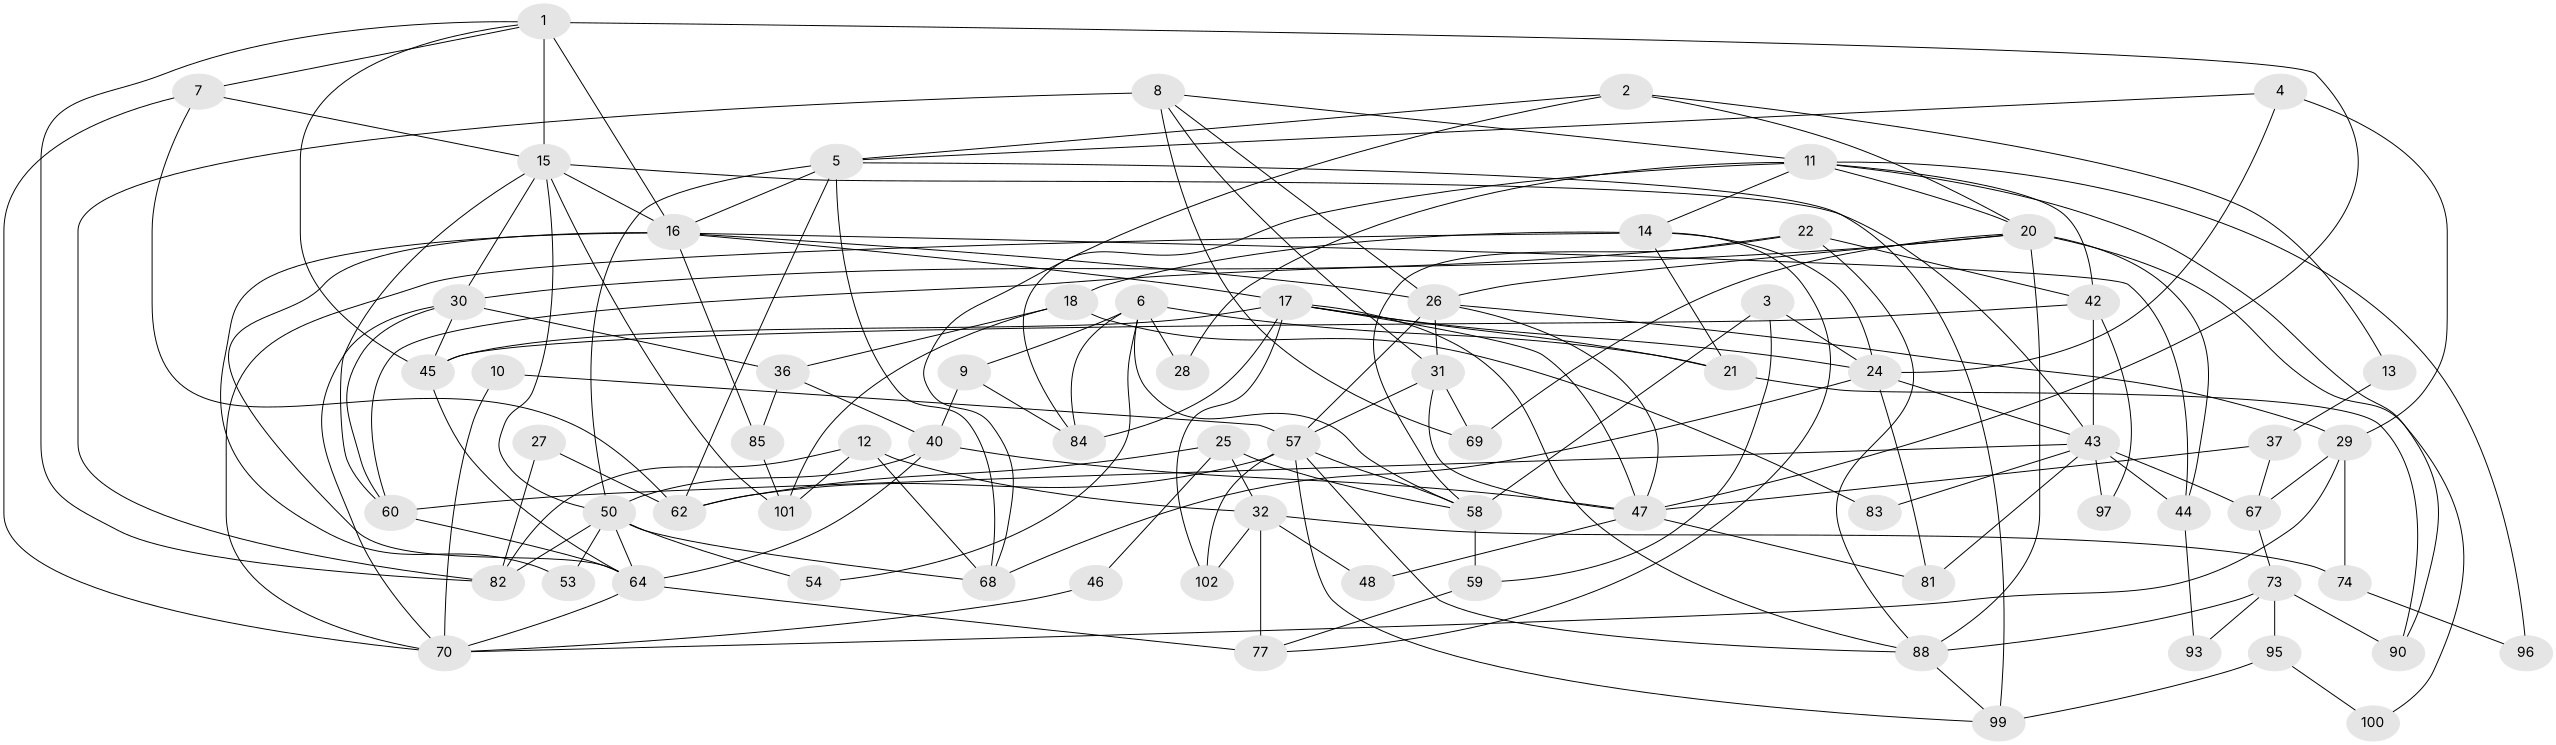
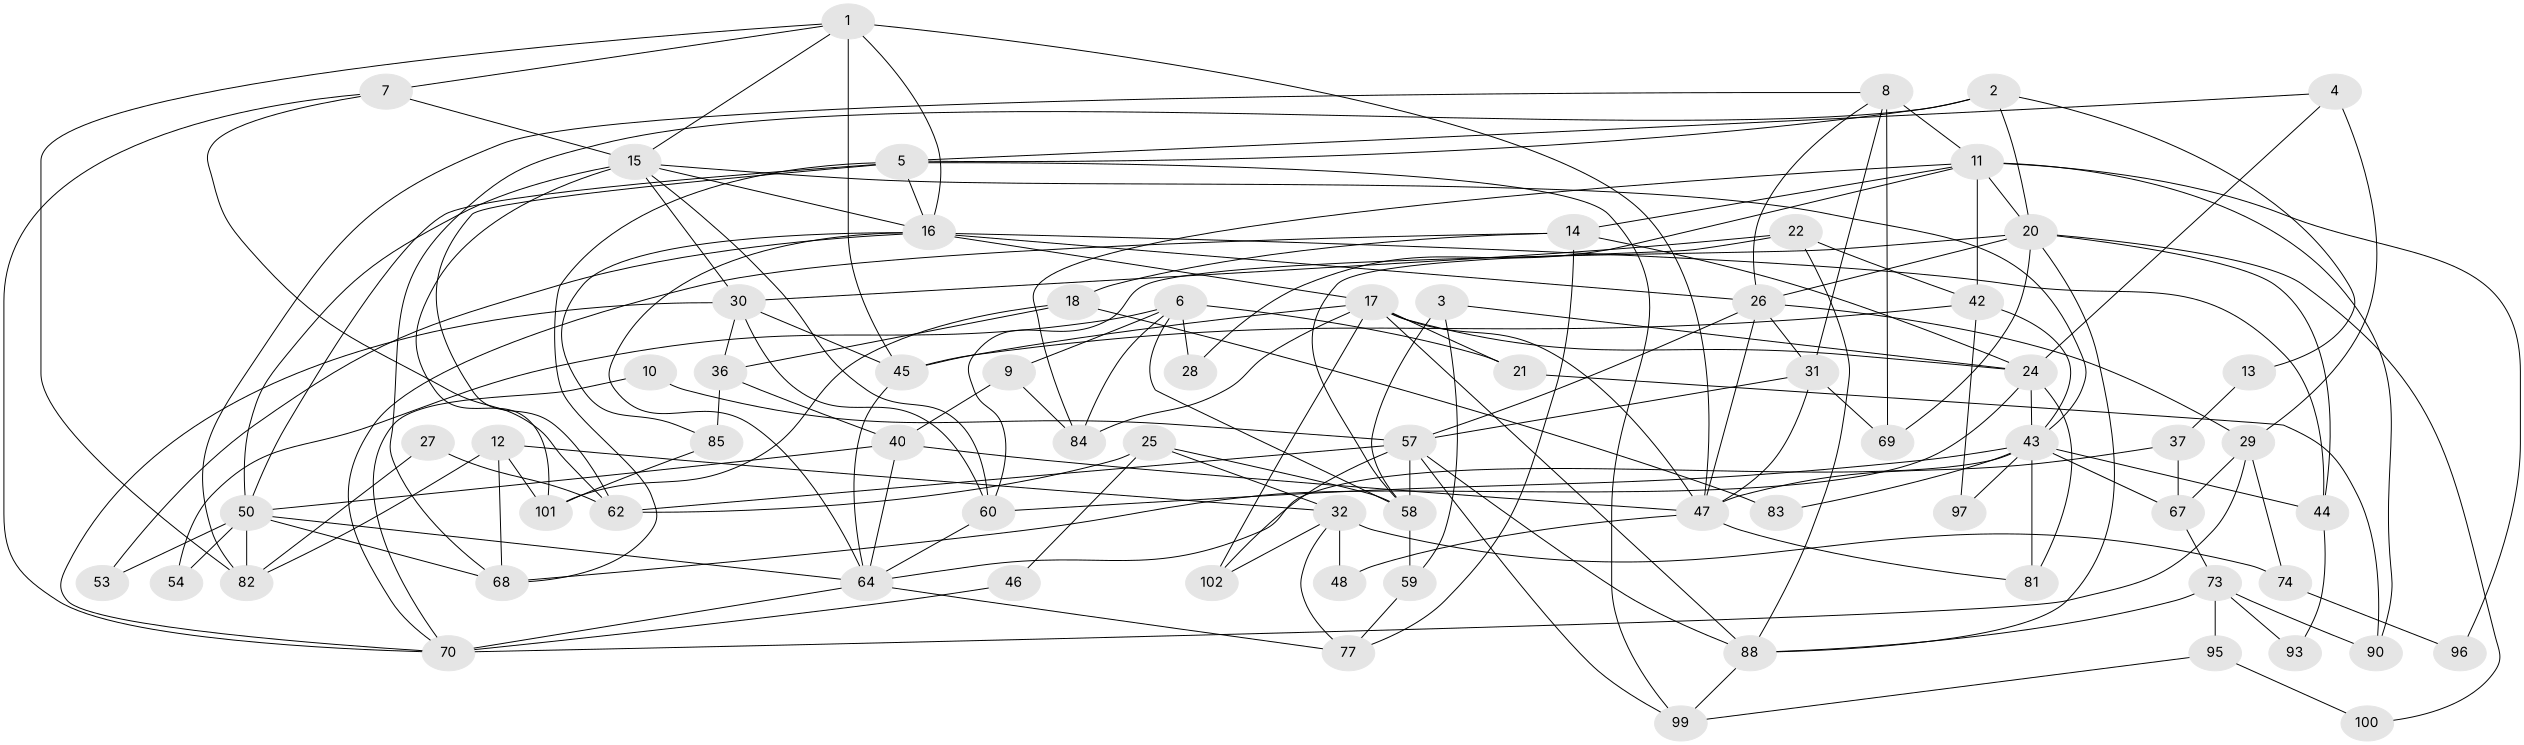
edge "14" -- "21": removed
edge "43" -- "64": added
